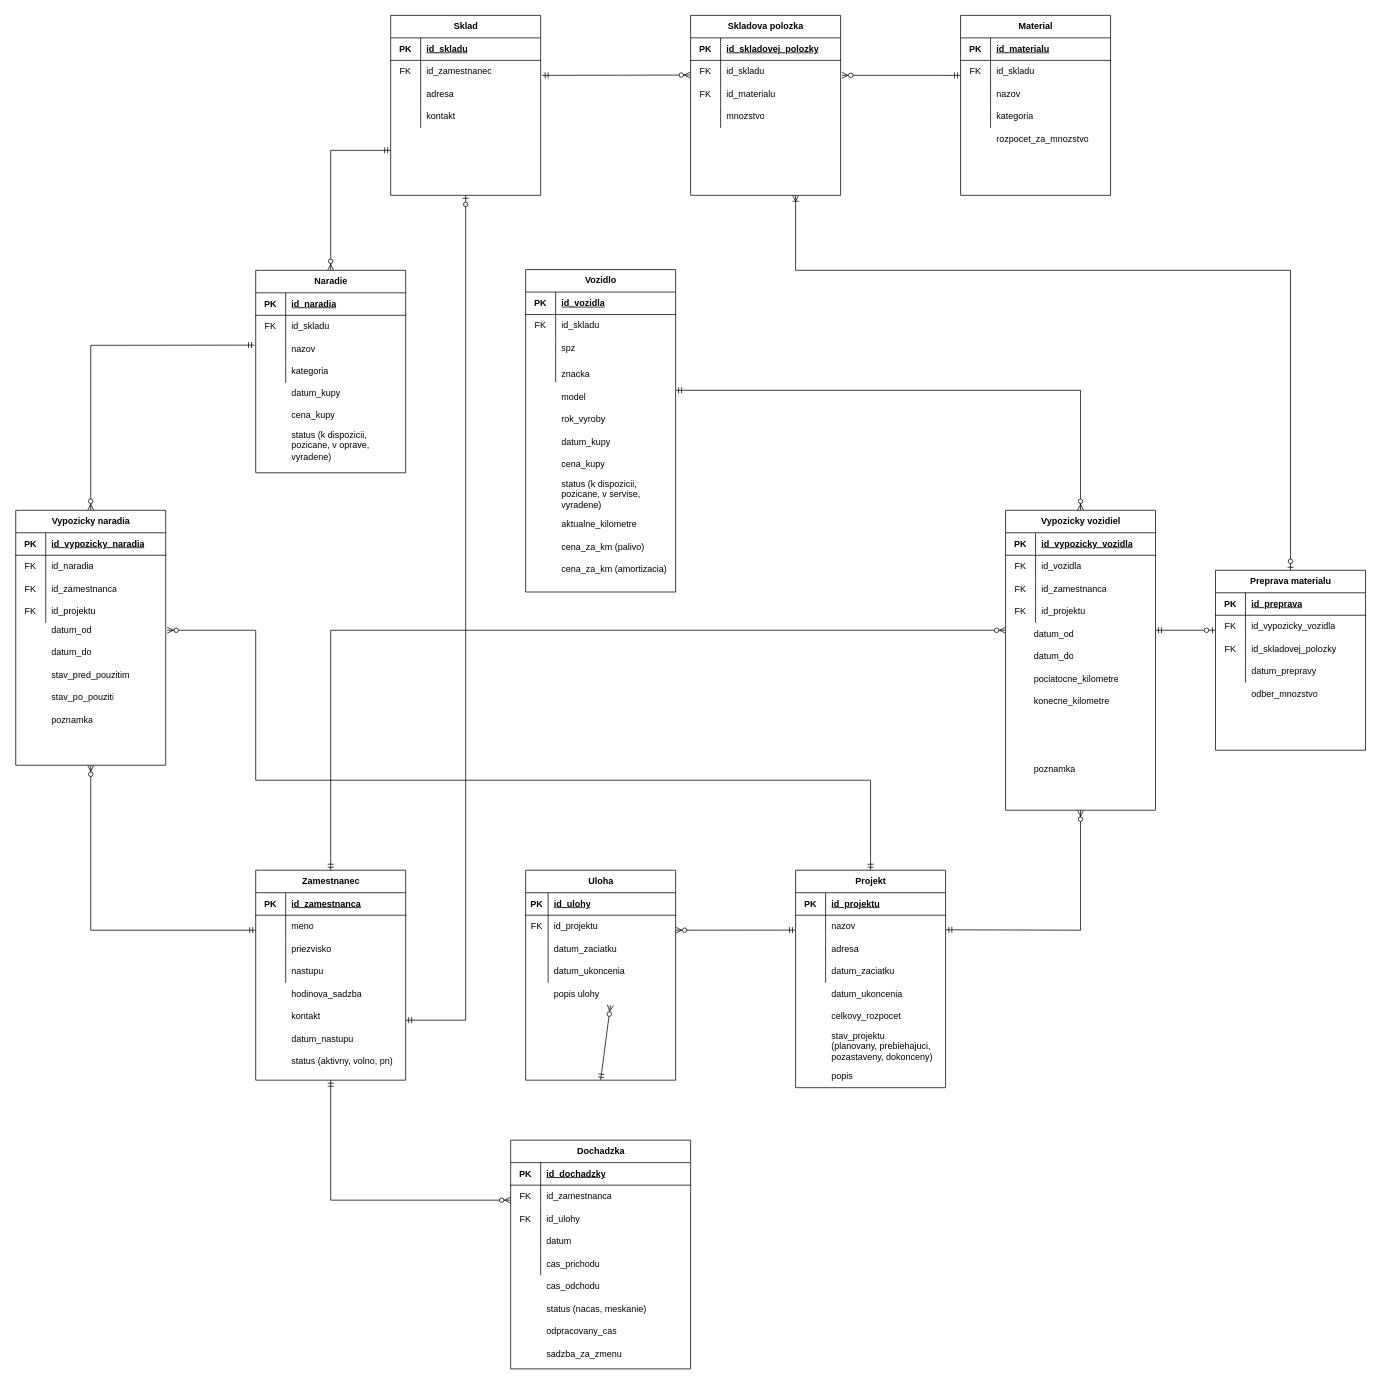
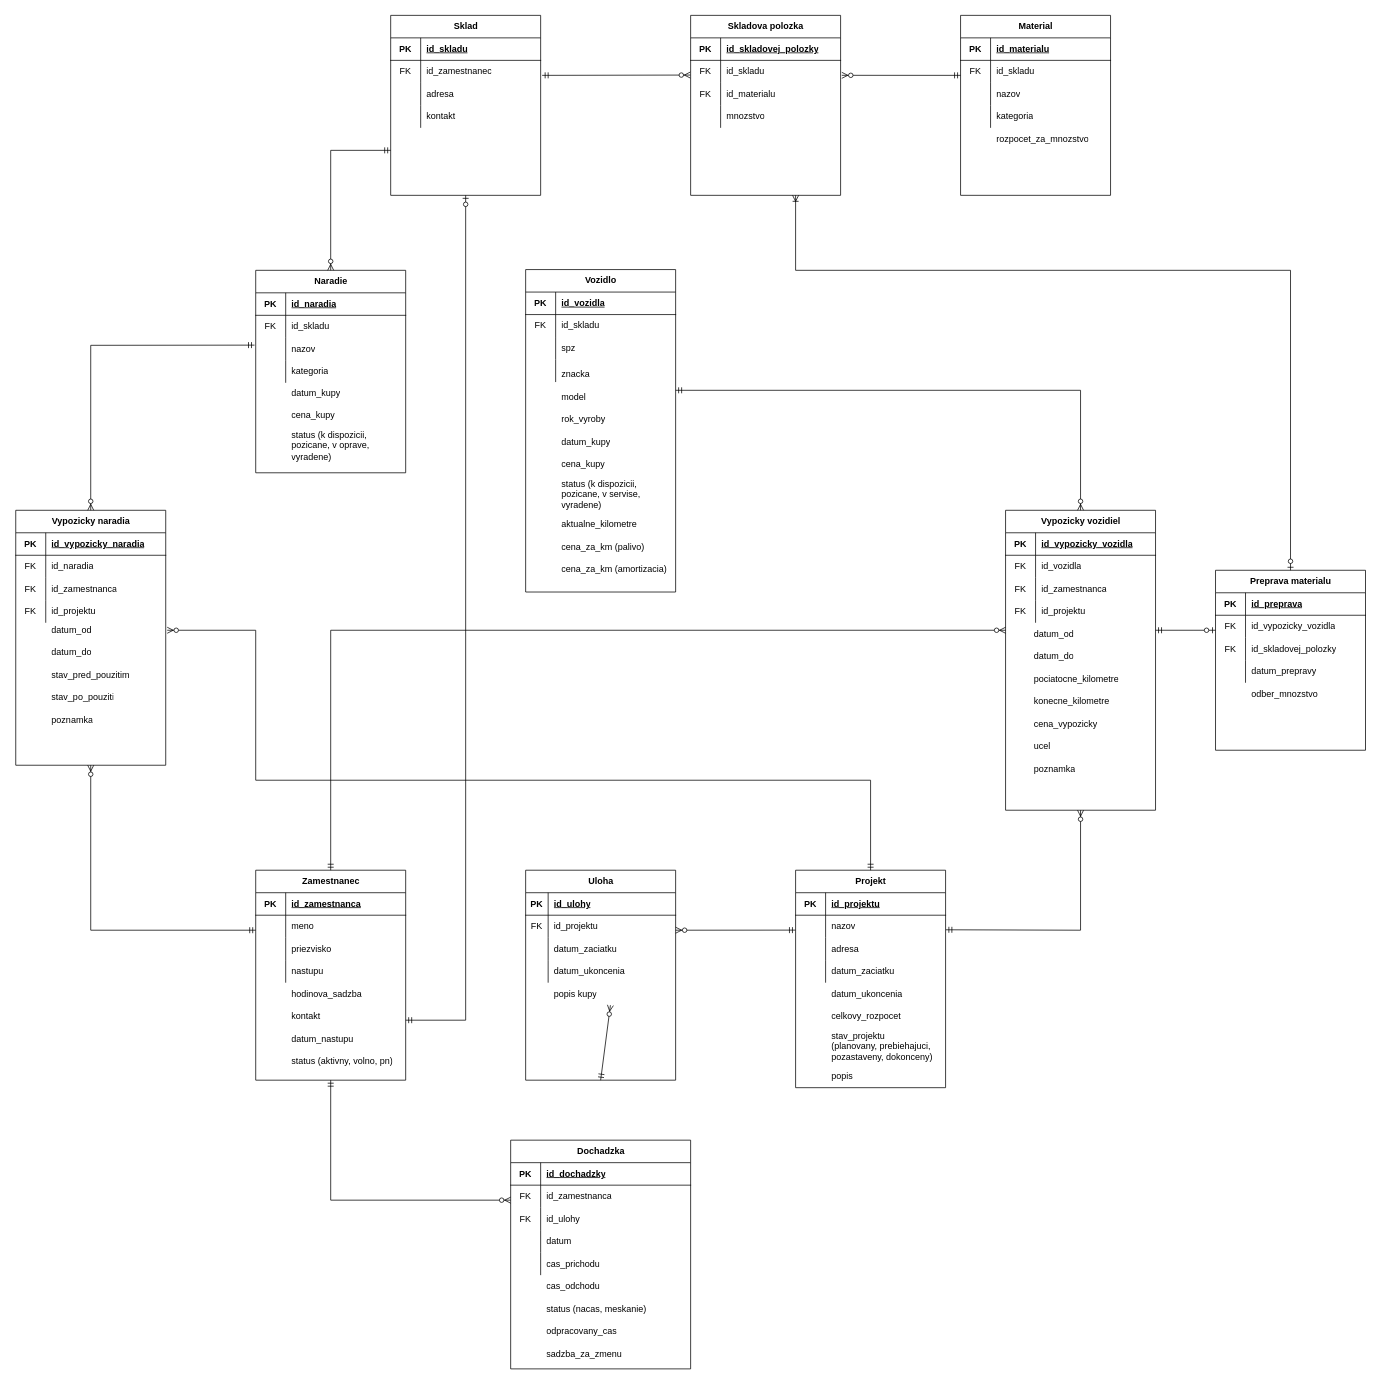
node "cena_vypozicky": added
node "ucel": added
node "popis ulohy": label "popis ulohy" -> "popis kupy"
